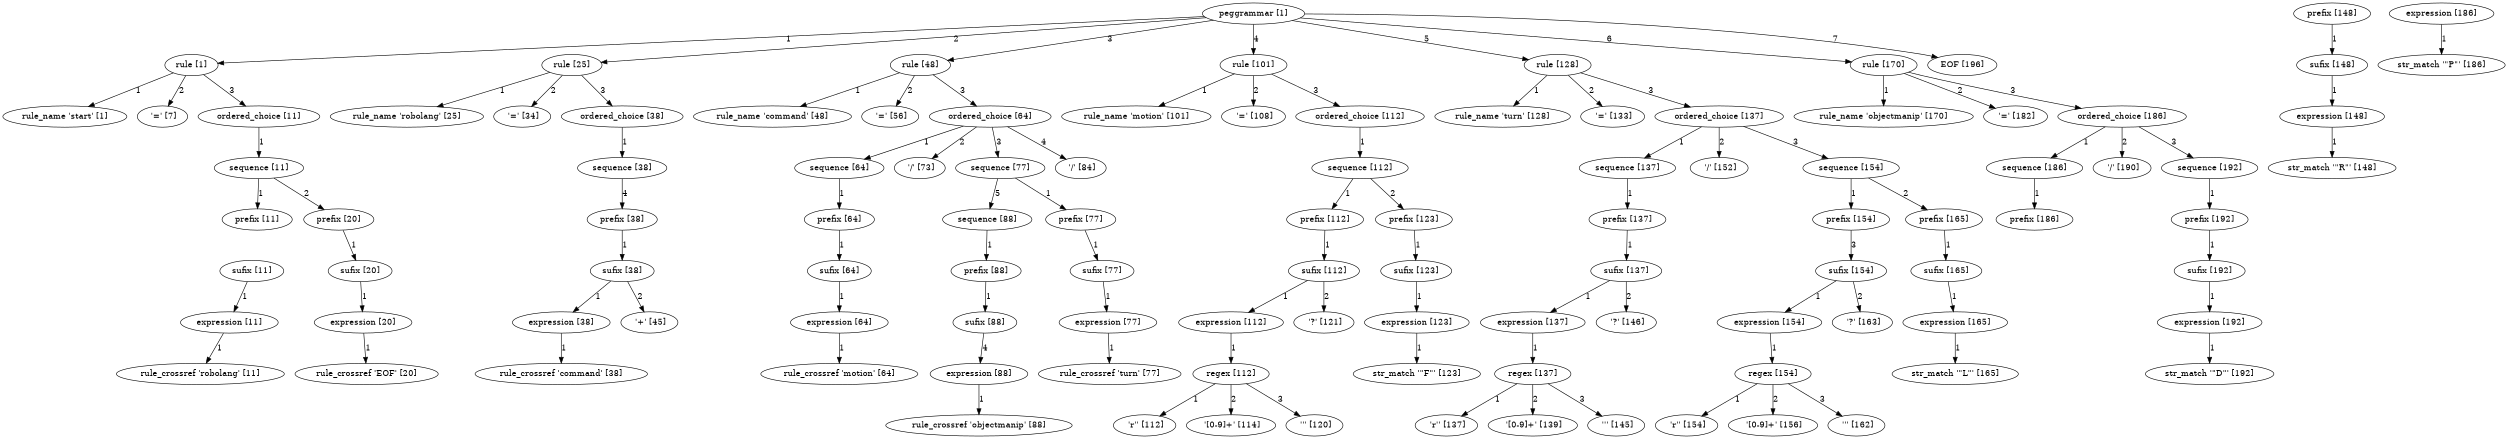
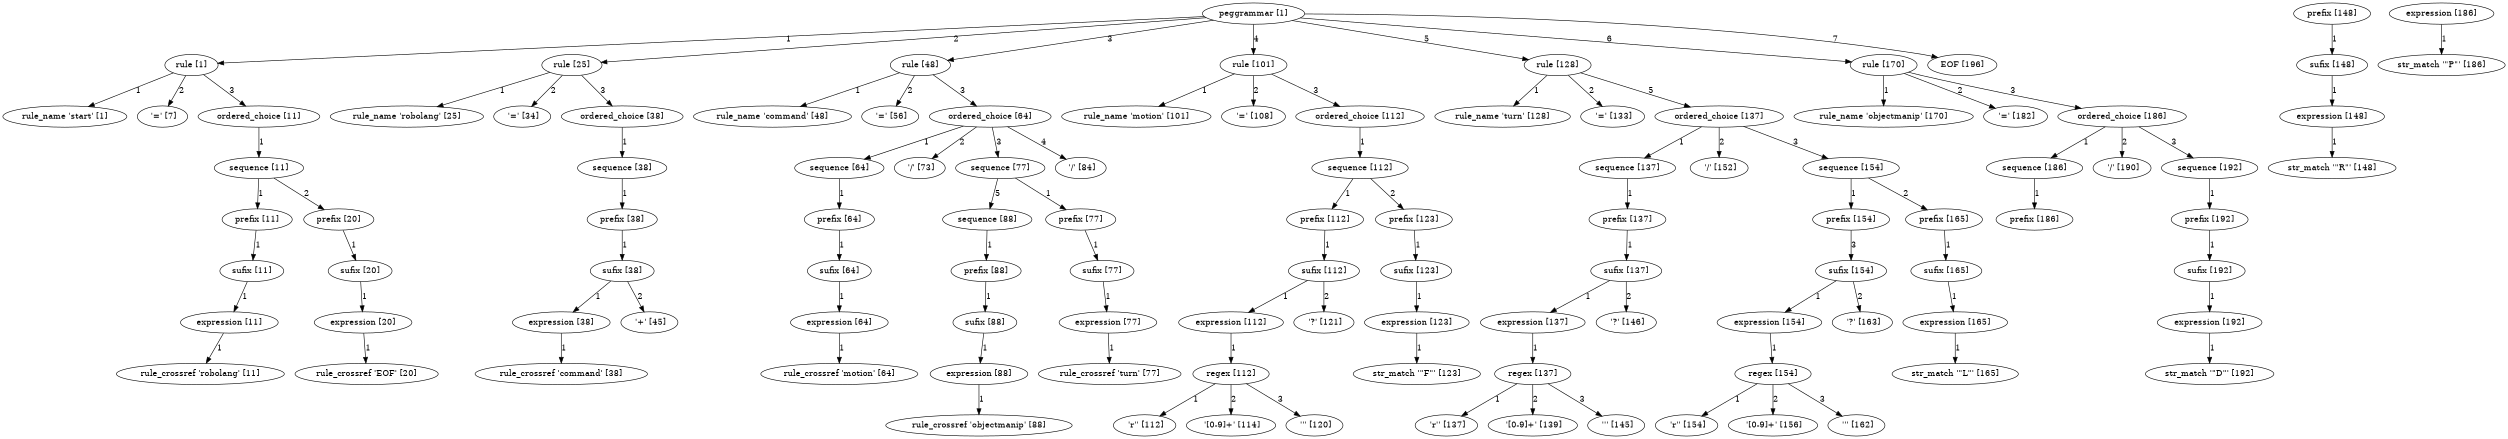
edge "rule [128]" -> "ordered_choice [137]": label "3" -> "5"
edge "sequence [38]" -> "prefix [38]": label "4" -> "1"
edge "prefix [11]" -> "sufix [11]": added, label "1"
edge "sufix [88]" -> "expression [88]": label "4" -> "1"
